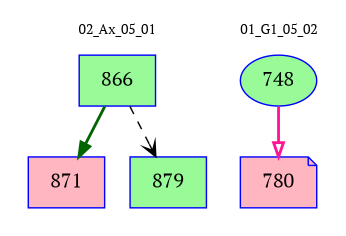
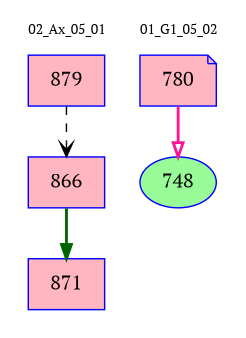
node "866": fillcolor palegreen -> lightpink
edge "866" -> "879": reversed
edge "748" -> "780": reversed
node "879": fillcolor palegreen -> lightpink
